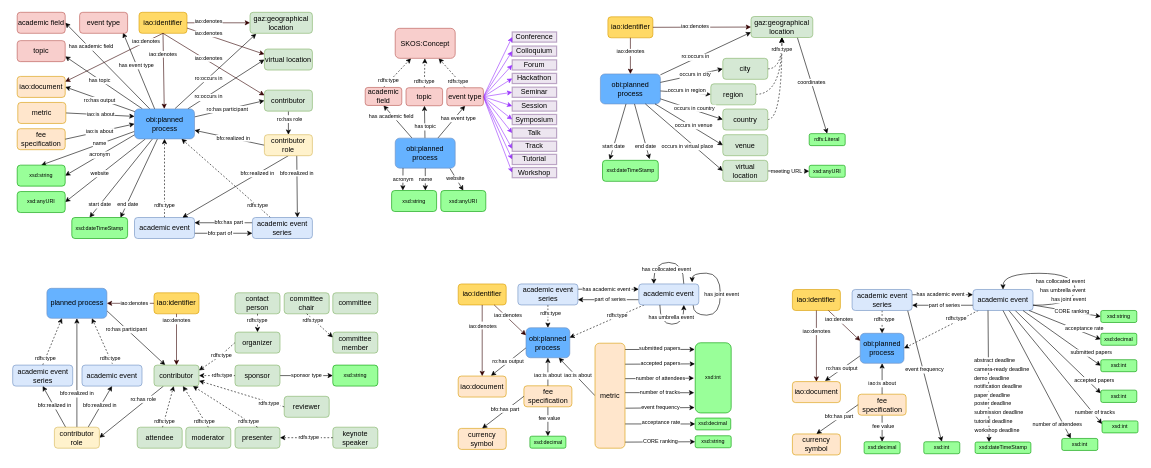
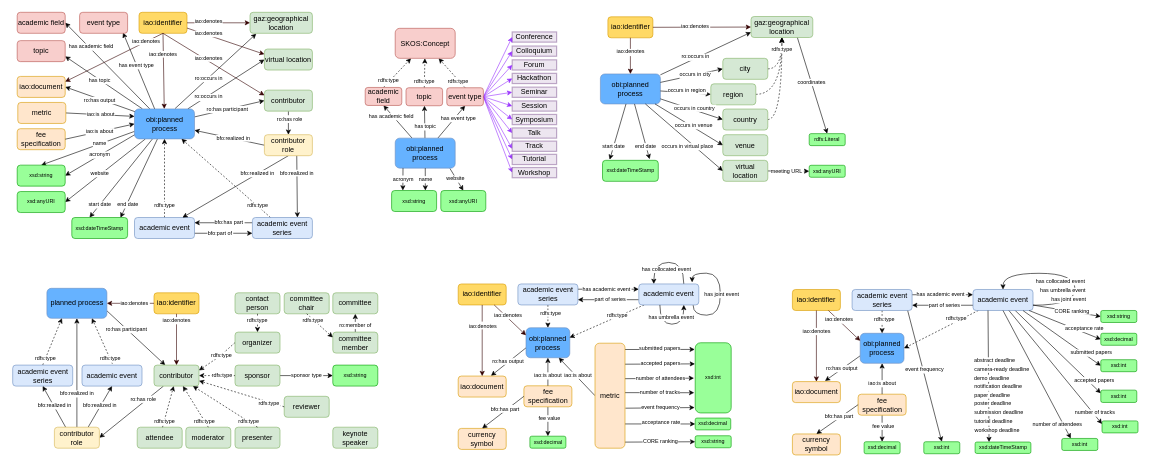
edge "committee member" -> "committee": added, label "ro:member of"
edge "keynote speaker" -> "presenter": removed, label "rdfs:type"
